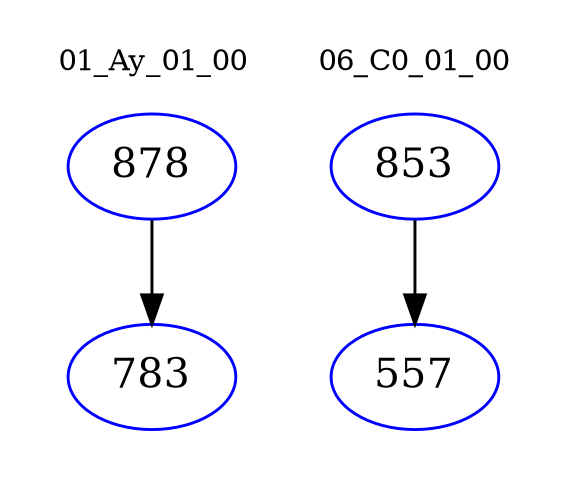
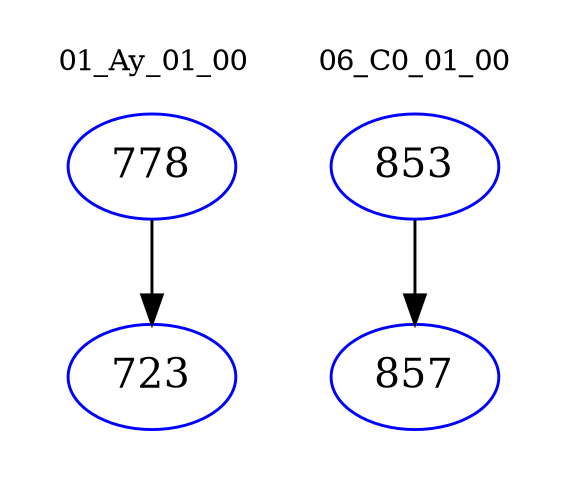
node "878": label "878" -> "778"
node "783": label "783" -> "723"
node "557": label "557" -> "857"
